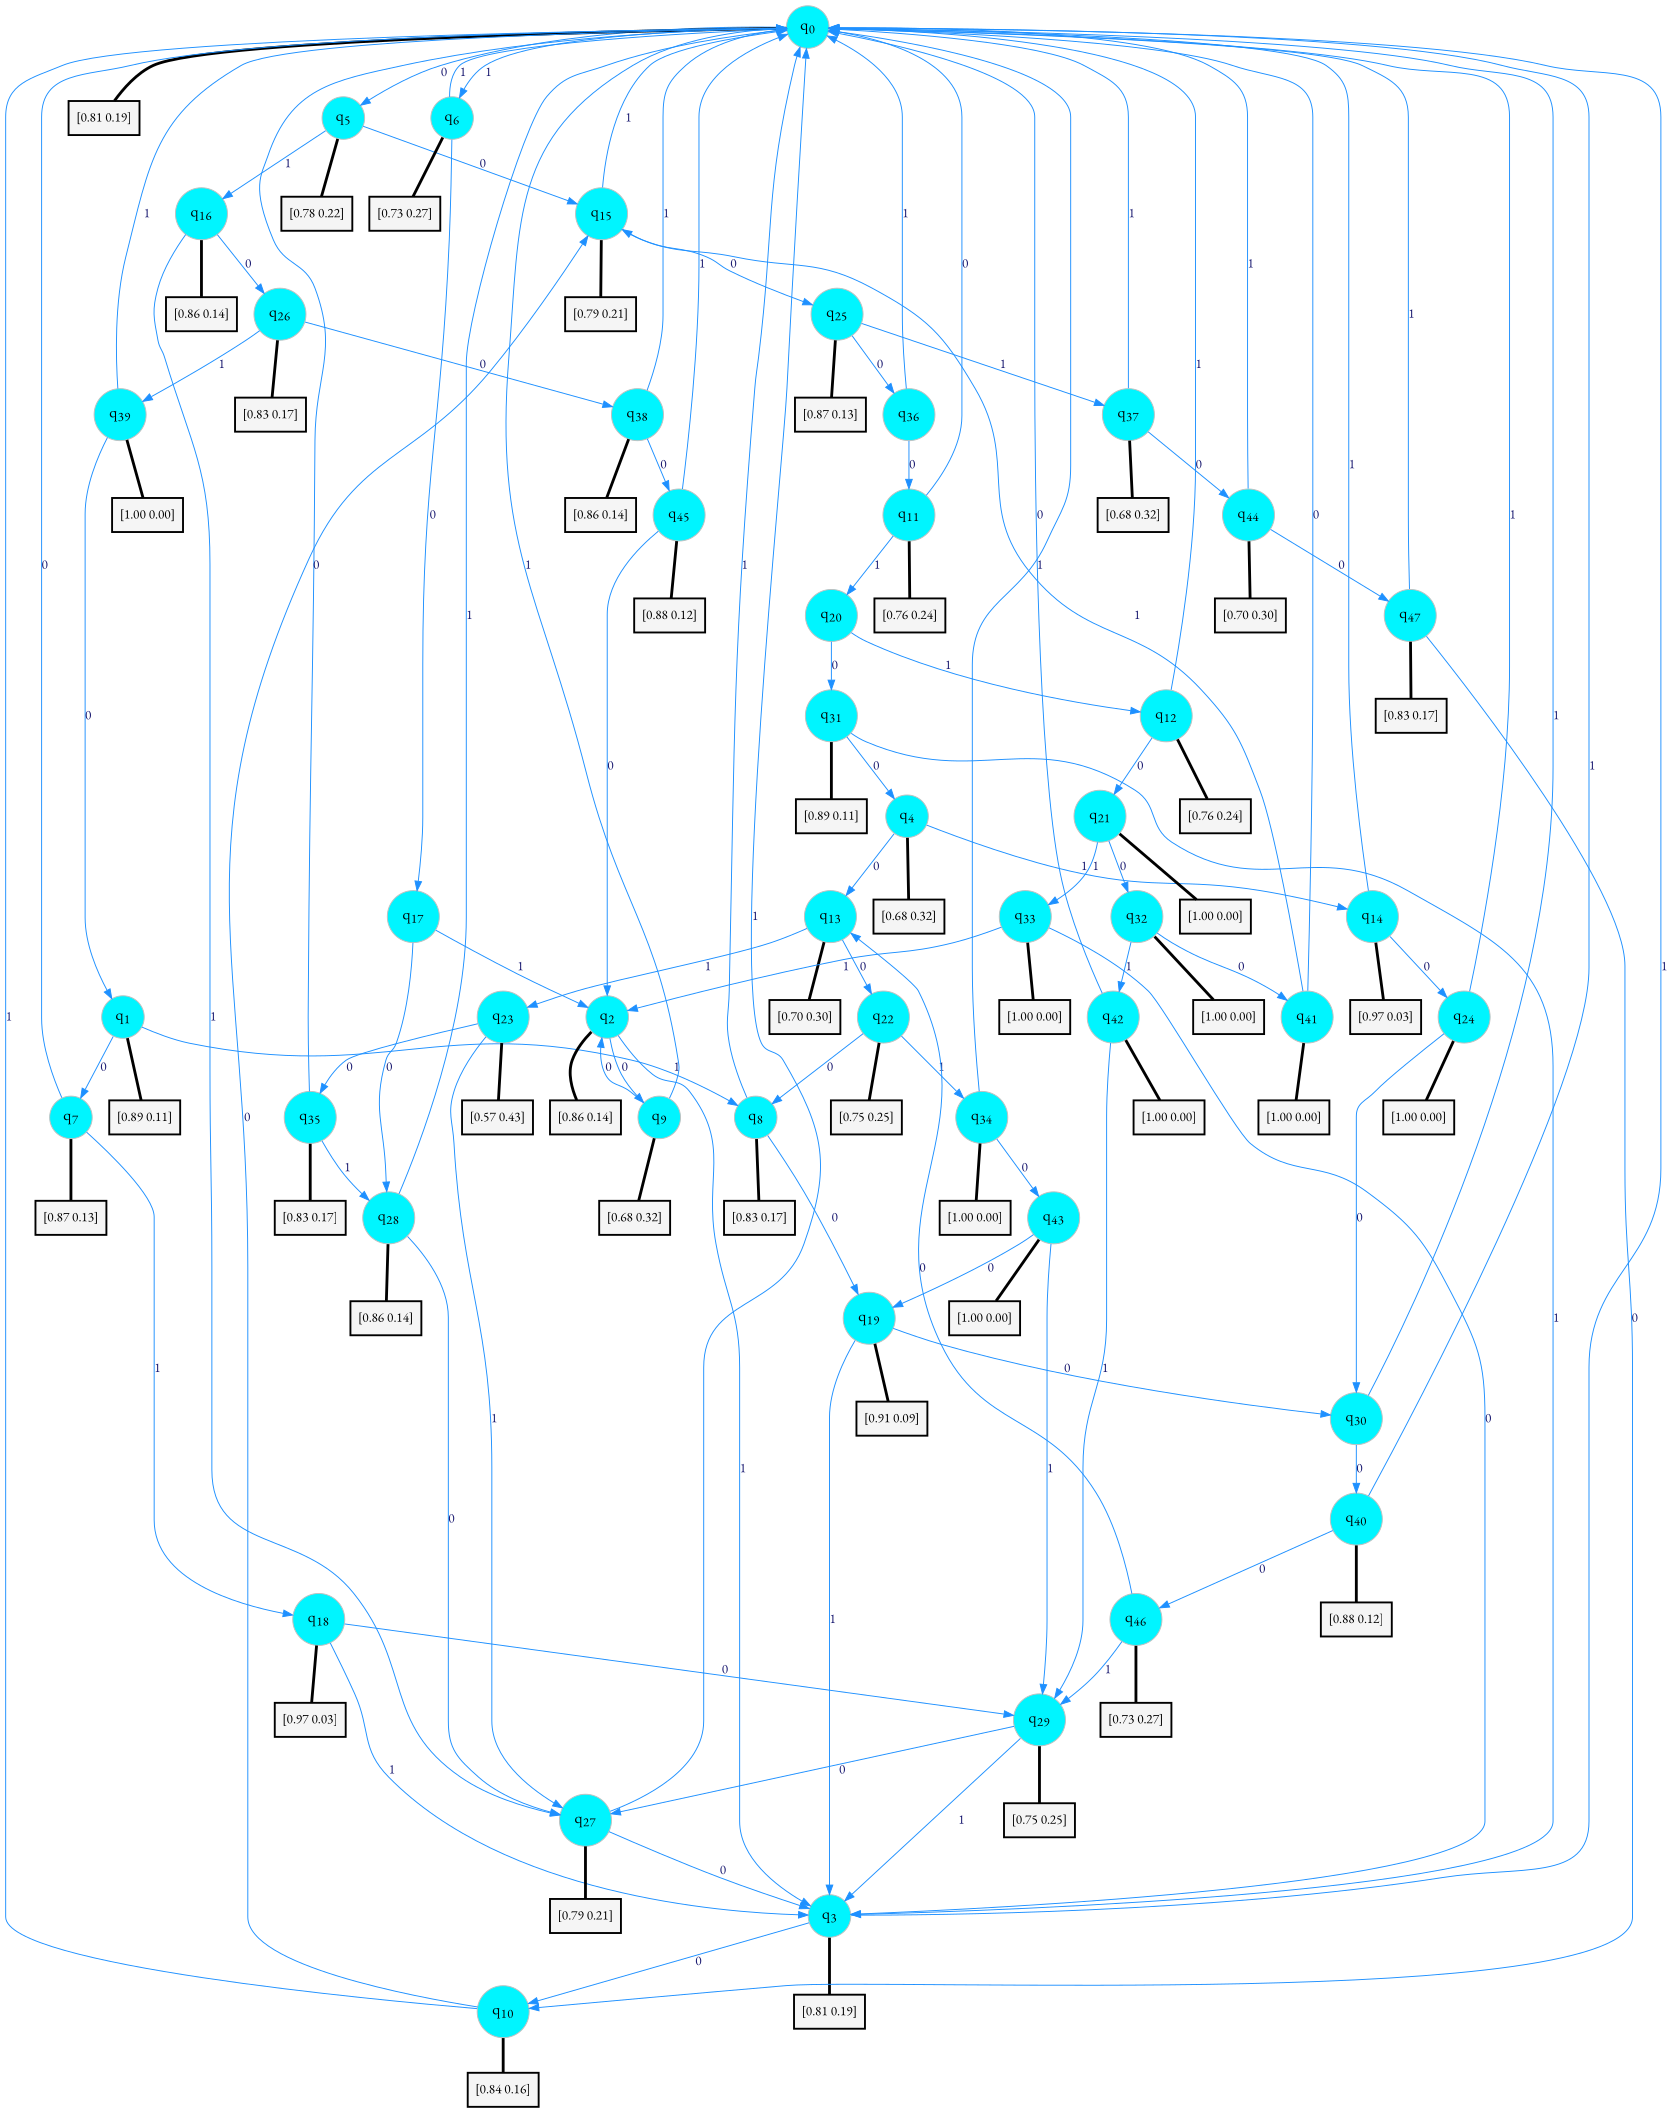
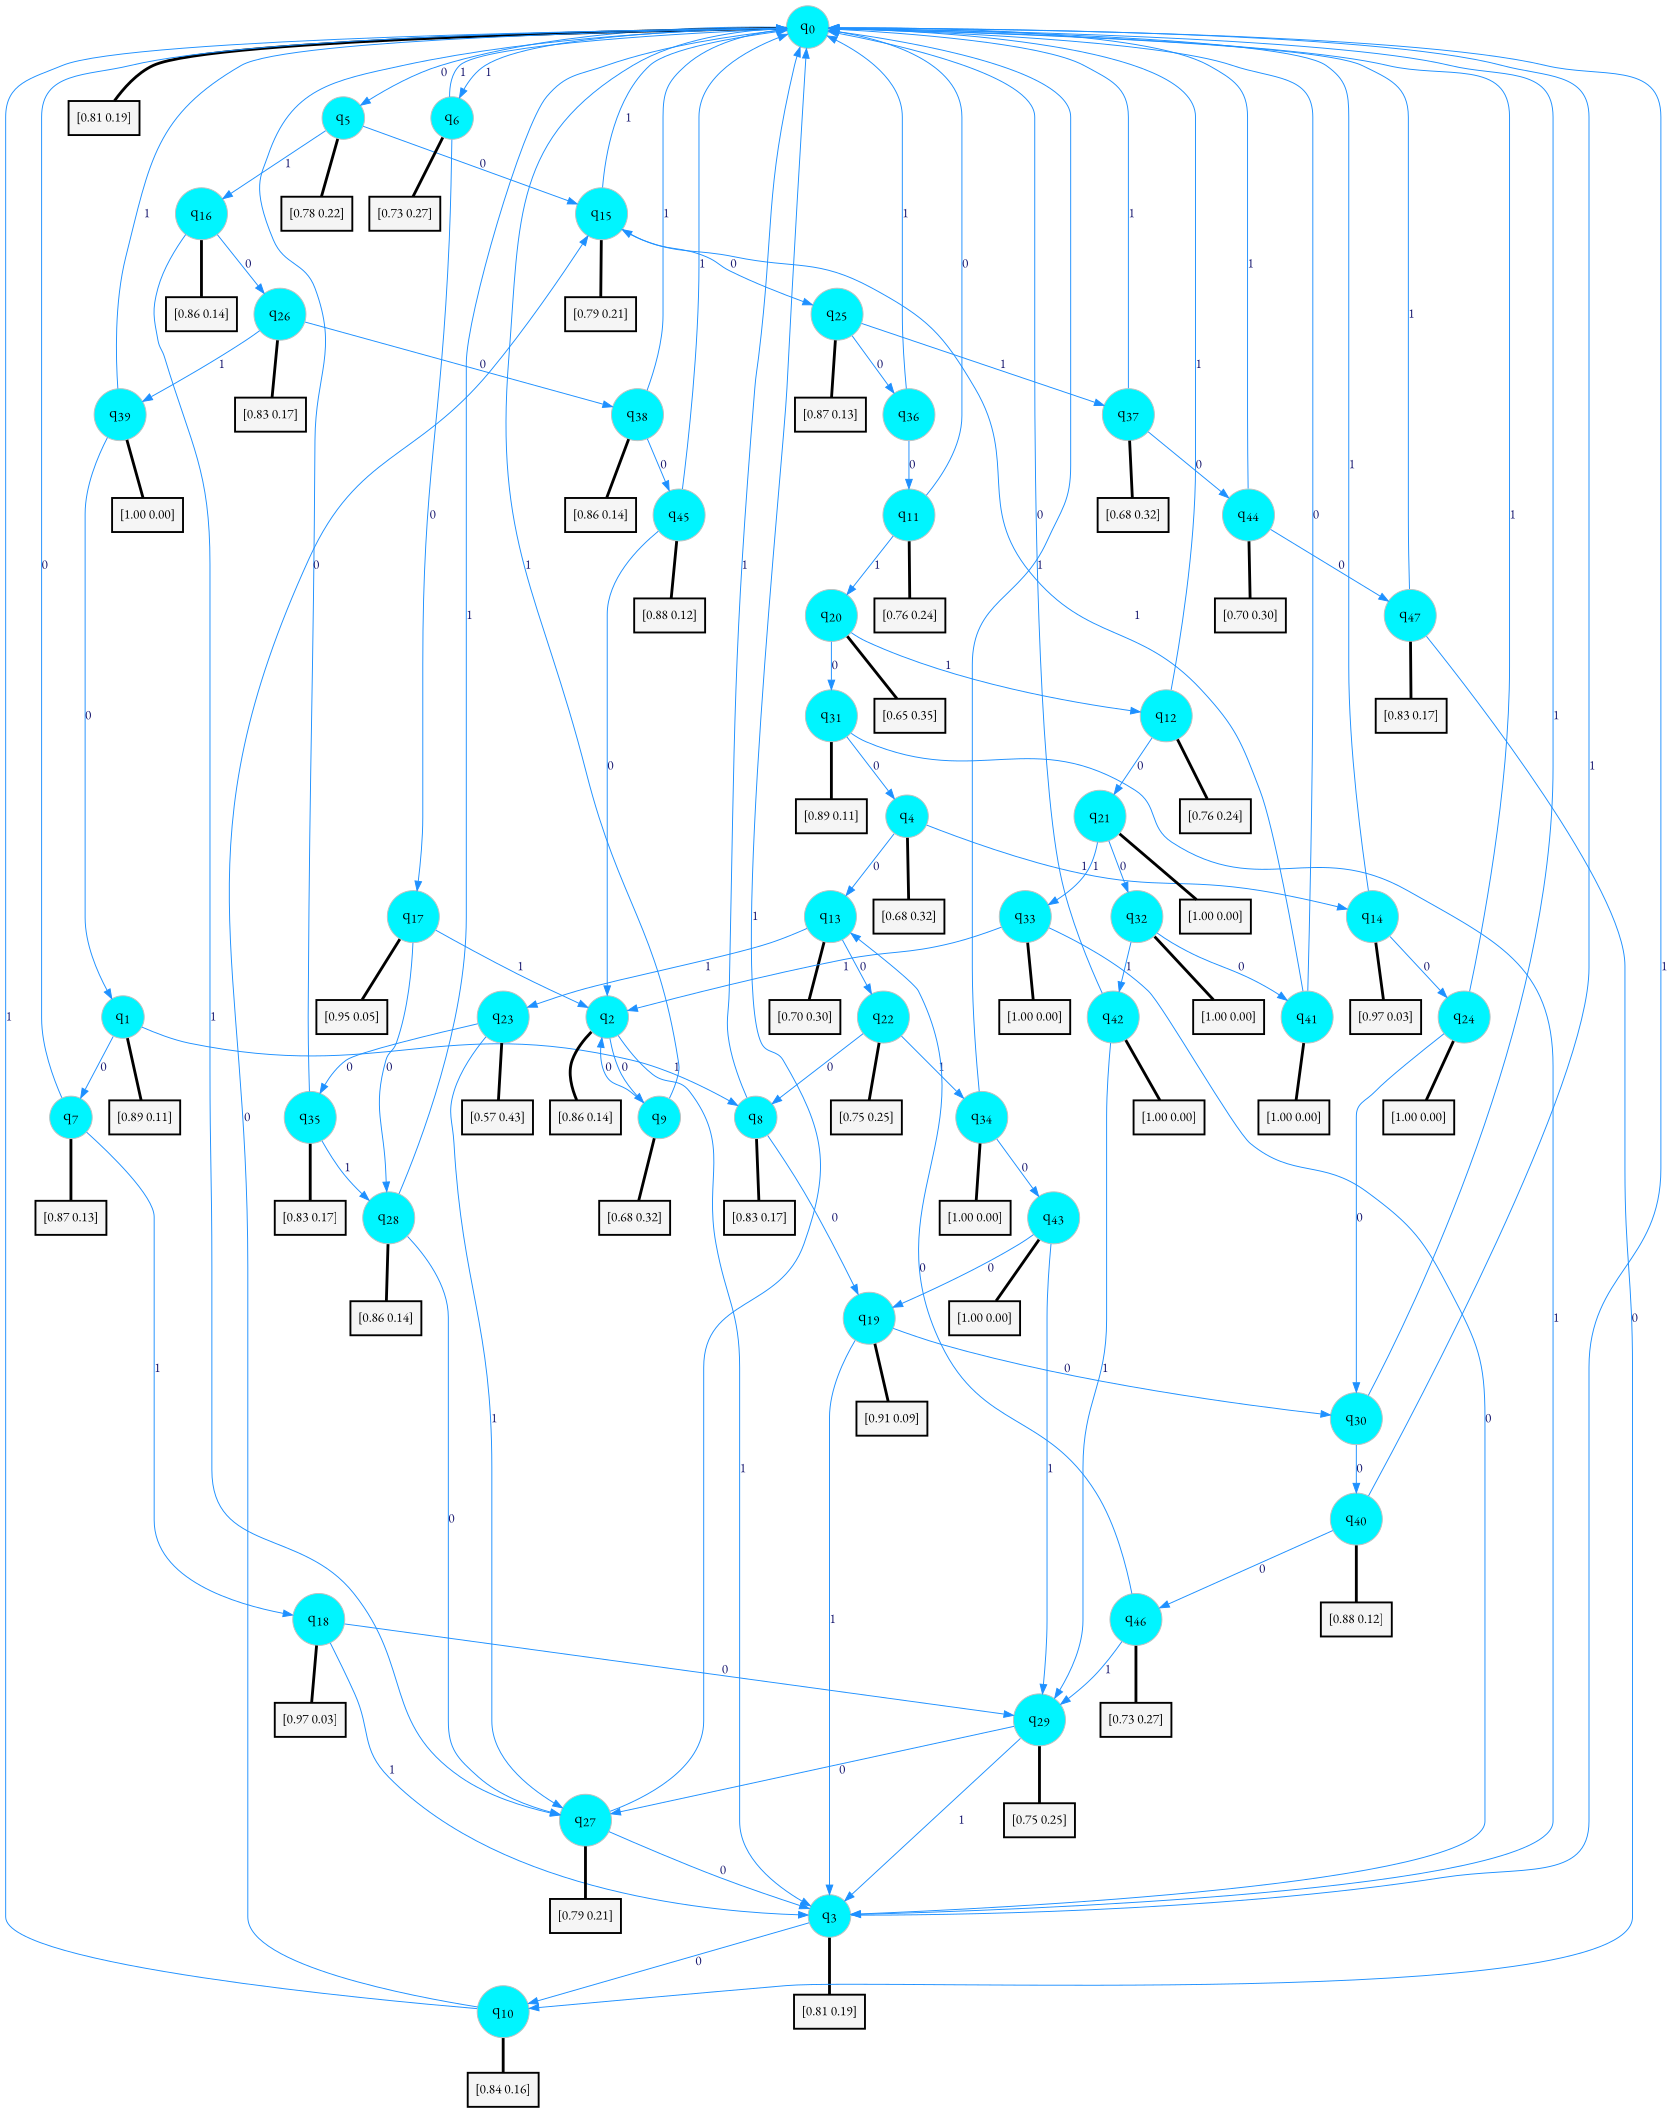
node "[0.65 0.35]": added
node "[0.95 0.05]": added
